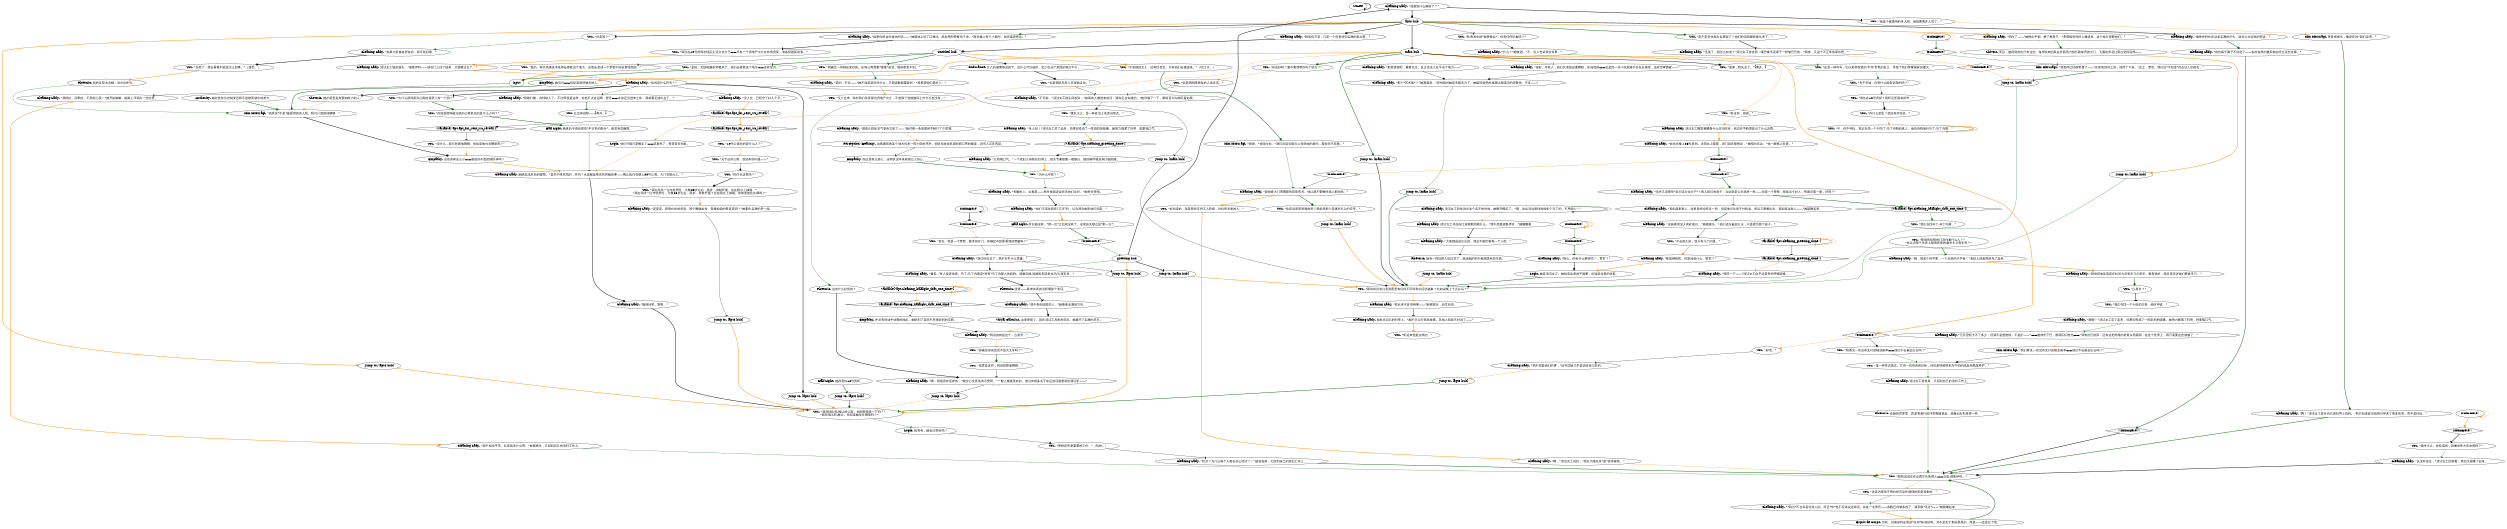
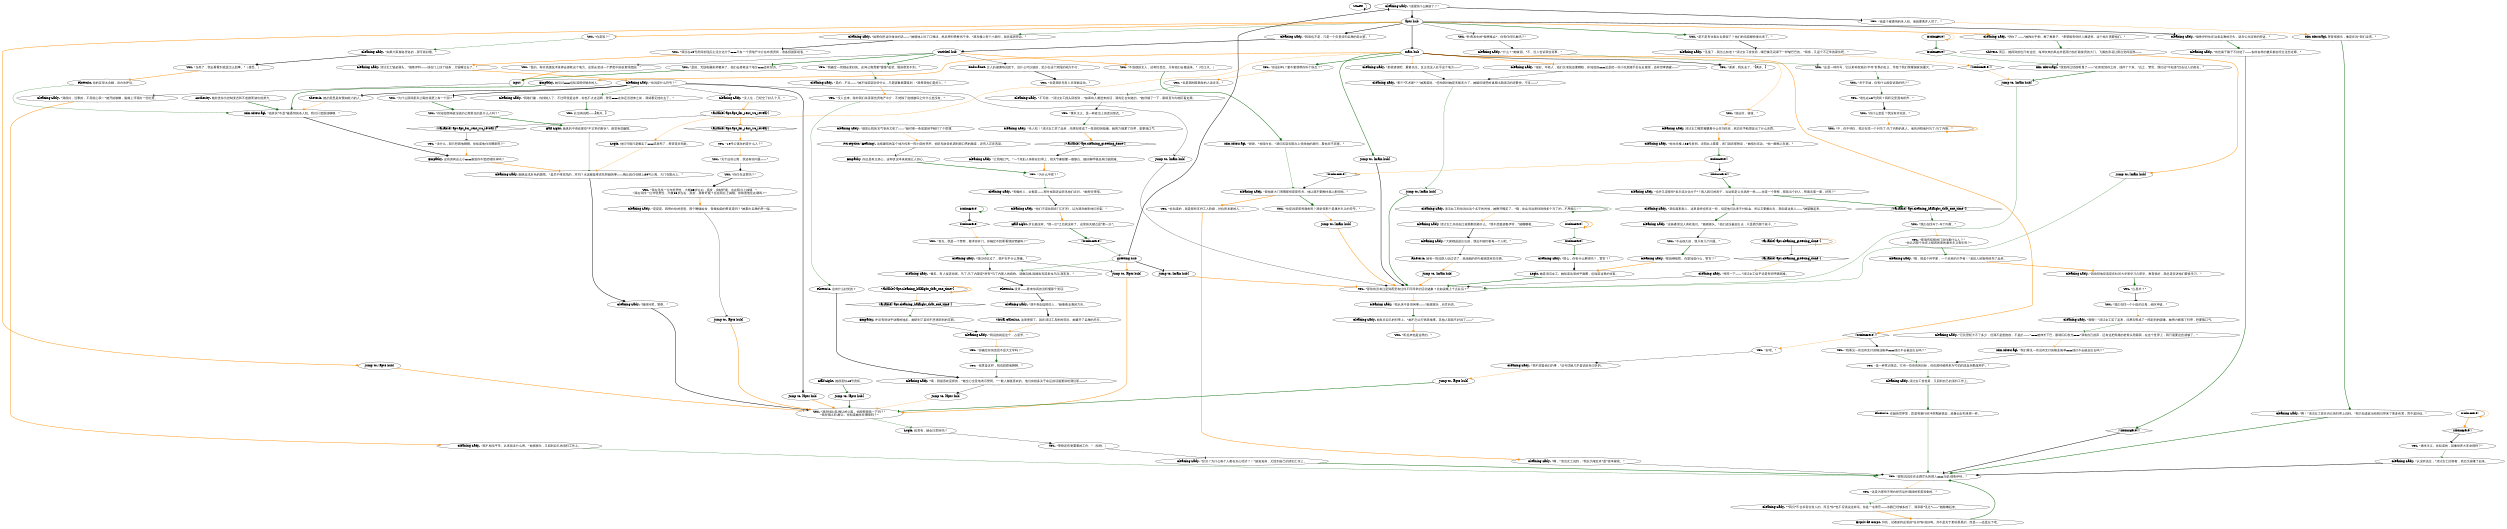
edge "apts hub" -> "You: “你是谁？”": color black -> darkorange
node "You: “就这些，谢谢。”": shape diamond -> ellipse
edge "You: “不会很久的，我只有几个问题。”" -> "Cleaning Lady: “那就继续吧。你想知道什么，警官？”": color darkorange -> darkgreen
edge "You: “好吧。”" -> "Cleaning Lady: “我不想提他们的事，”这句话她几乎是说给自己听的。": arrowhead tee -> diamond
edge "Cleaning Lady: “啊，”清洁女工说到，“我以为瑞瓦肖*是*资本家呢。”" -> "You: “跟我说说住在走廊尽头的那人——乌诺·德鲁伊特。”": color darkorange -> black
